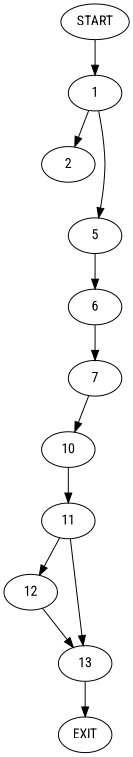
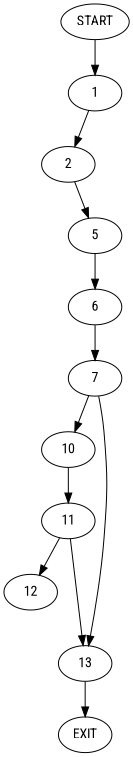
edge "1" -> "5": now "2" -> "5"
edge "12" -> "13": now "7" -> "13"
